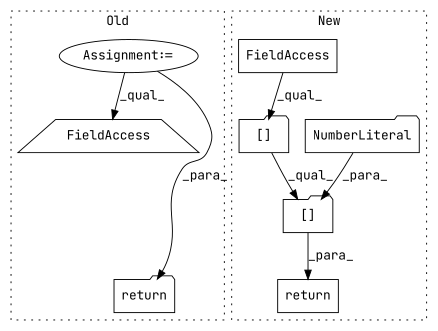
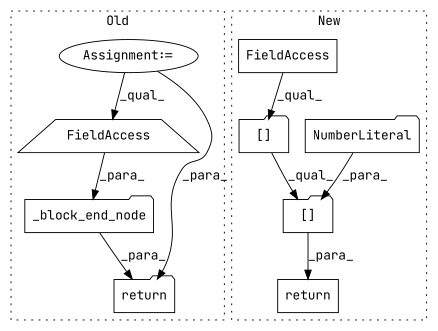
node "_block_end_node": added
